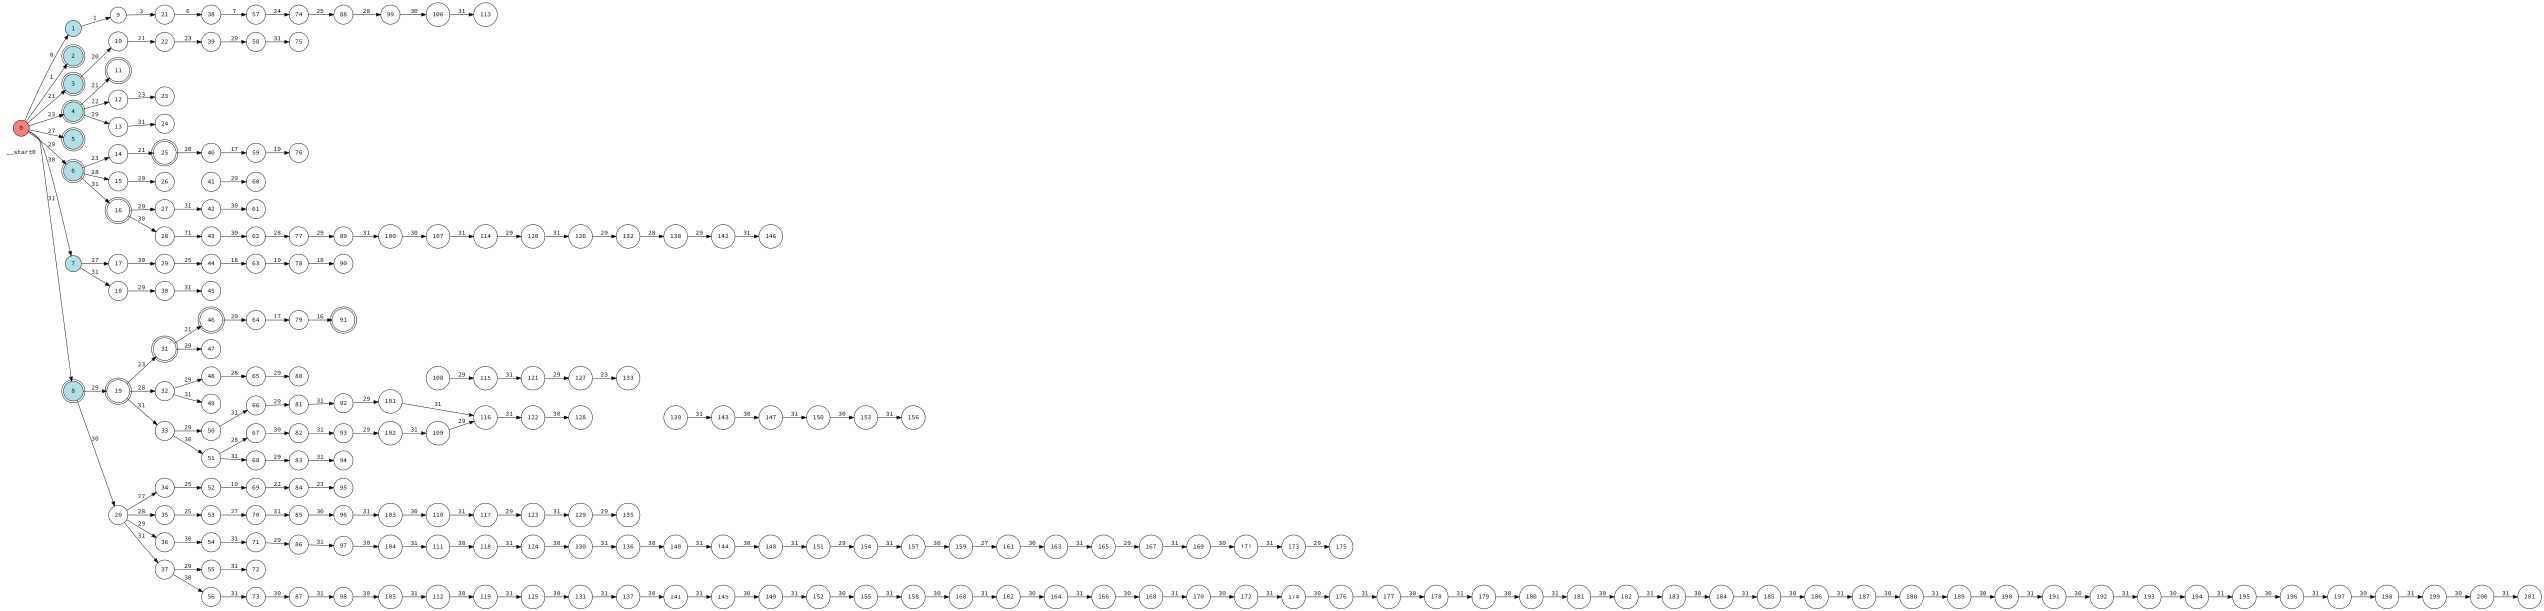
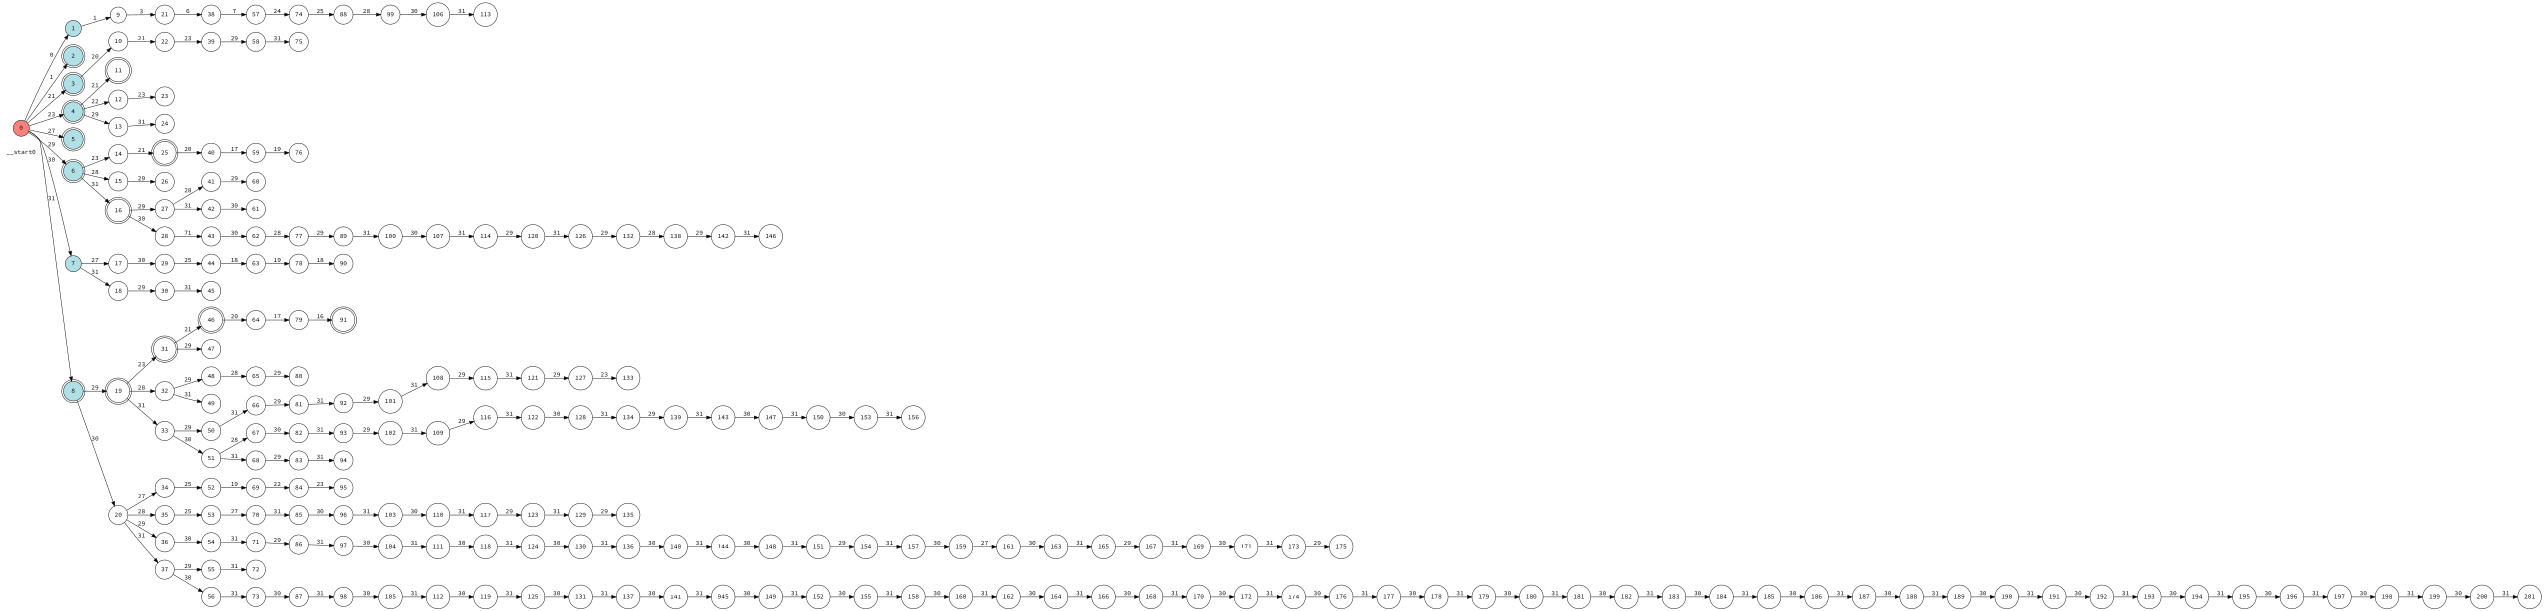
edge "27" -> "41": added, label "28"
edge "101" -> "116": now "101" -> "108"
node "134": added
node "145": label "145" -> "945"
